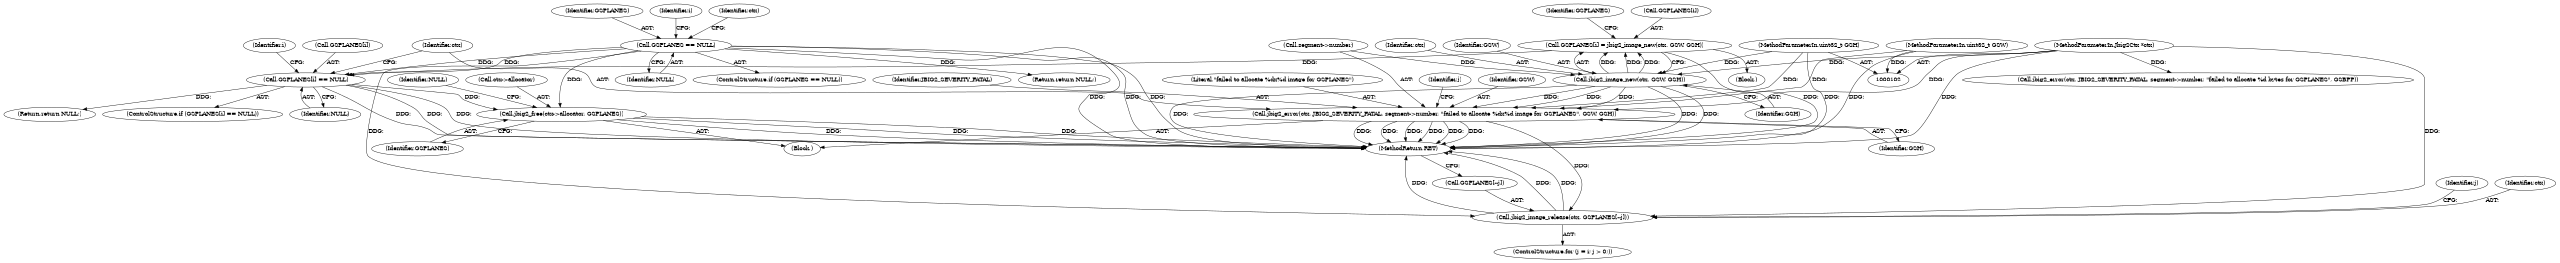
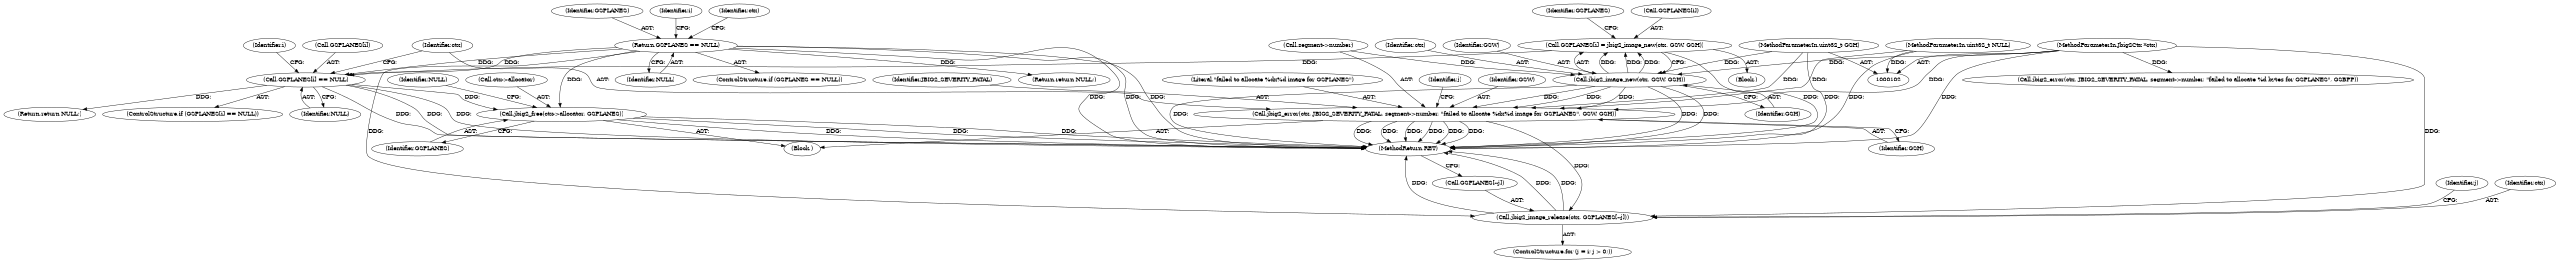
node "(Call,GSPLANES == NULL)": label "(Call,GSPLANES == NULL)" -> "(Return,GSPLANES == NULL)"
node "(MethodParameterIn,uint32_t GSW)": label "(MethodParameterIn,uint32_t GSW)" -> "(MethodParameterIn,uint32_t NULL)"
